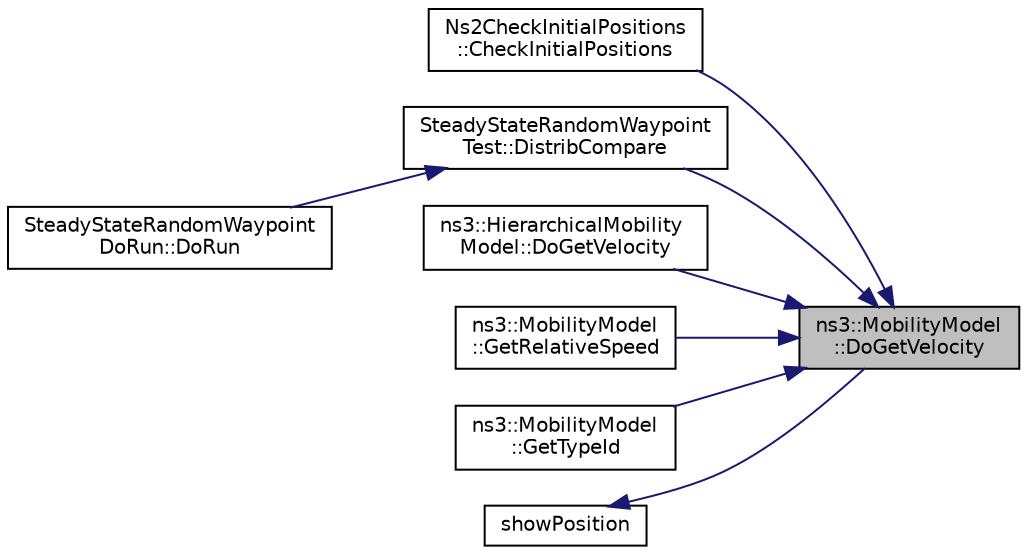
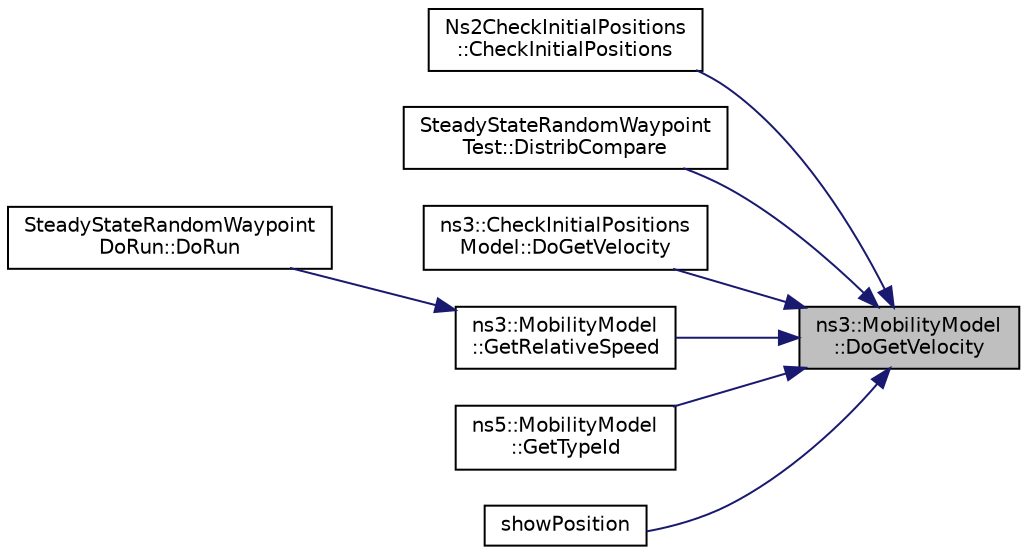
edge "SteadyStateRandomWaypoint DoRun::DoRun" -> "SteadyStateRandomWaypoint Test::DistribCompare": now "SteadyStateRandomWaypoint DoRun::DoRun" -> "ns3::MobilityModel ::GetRelativeSpeed"
node "ns3::HierarchicalMobility Model::DoGetVelocity": label "ns3::HierarchicalMobility Model::DoGetVelocity" -> "ns3::CheckInitialPositions Model::DoGetVelocity"
node "ns3::MobilityModel ::GetTypeId": label "ns3::MobilityModel ::GetTypeId" -> "ns5::MobilityModel ::GetTypeId"
edge "ns3::MobilityModel ::DoGetVelocity" -> "showPosition": reversed
